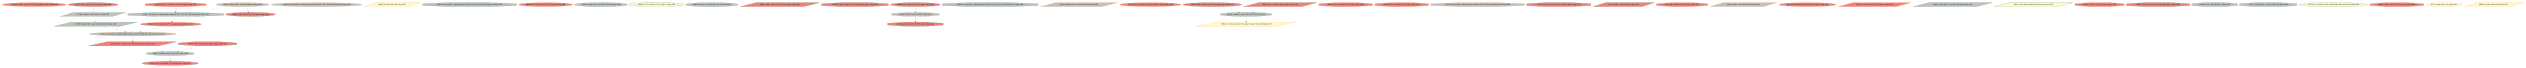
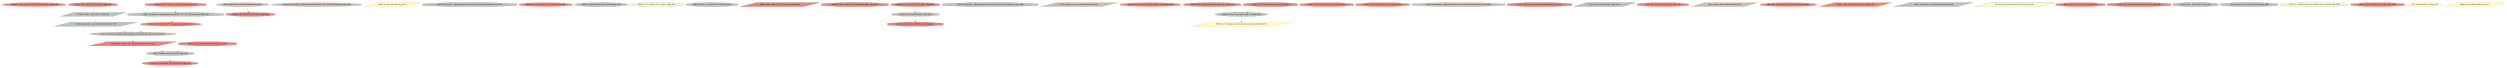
node "[58/59]  %32 = load i32, i32* %i, align 4, !dbg !1369": shape parallelogram -> octagon
node "[0/1]  %inc38 = add i32 %46, 1, !dbg !1393": fillcolor lightcoral -> grey
